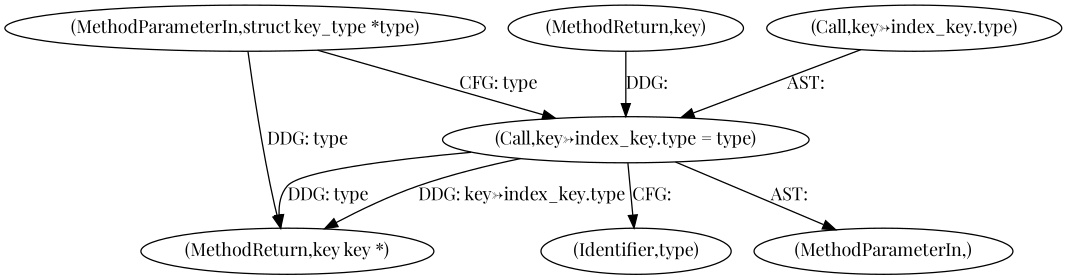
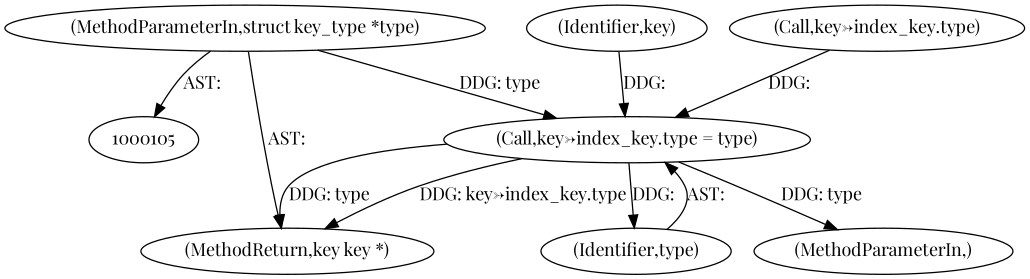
node "(MethodReturn,key)": label "(MethodReturn,key)" -> "(Identifier,key)"
edge "(MethodParameterIn,struct key_type *type)" -> "(Call,key->index_key.type = type)": label "CFG: type" -> "DDG: type"
edge "(Call,key->index_key.type)" -> "(Call,key->index_key.type = type)": label "AST: " -> "DDG: "
node "1000105": added
edge "(MethodParameterIn,struct key_type *type)" -> "(MethodReturn,key key *)": label "DDG: type" -> "AST: "
edge "(Call,key->index_key.type = type)" -> "(Identifier,type)": label "CFG: " -> "DDG: "
edge "(Call,key->index_key.type = type)" -> "(MethodParameterIn,)": label "AST: " -> "DDG: type"
edge "(Identifier,type)" -> "(Call,key->index_key.type = type)": added, label "AST:"
